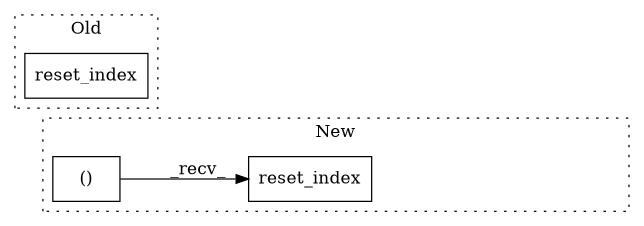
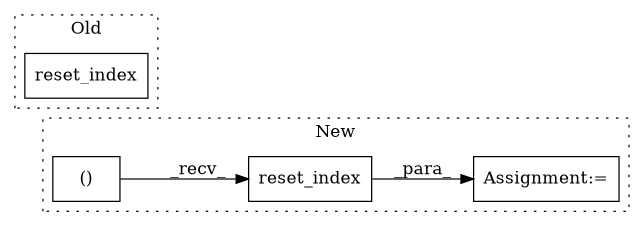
node "Assignment:=": added
